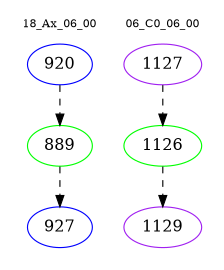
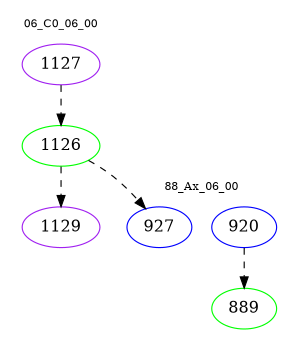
cluster "18_Ax_06_00": label "18_Ax_06_00" -> "88_Ax_06_00"
edge "889" -> "927": now "1126" -> "927"
